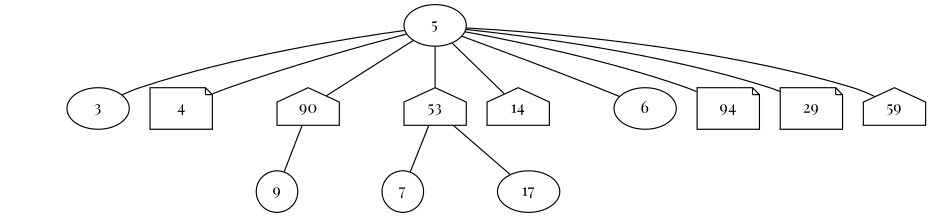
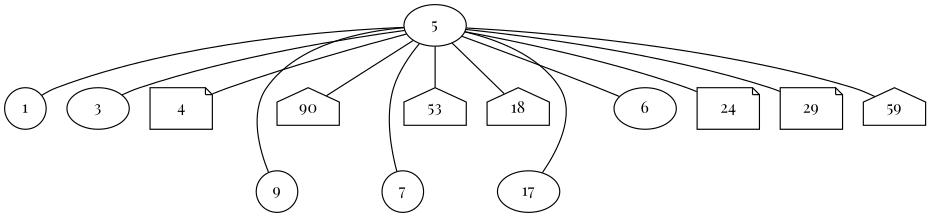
node "1": added
node "14": label "14" -> "18"
node "94": label "94" -> "24"
edge "90" -- "9": now "5" -- "9"
edge "53" -- "7": now "5" -- "7"
edge "53" -- "17": now "5" -- "17"
